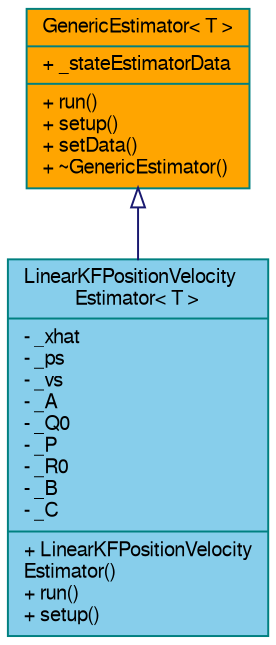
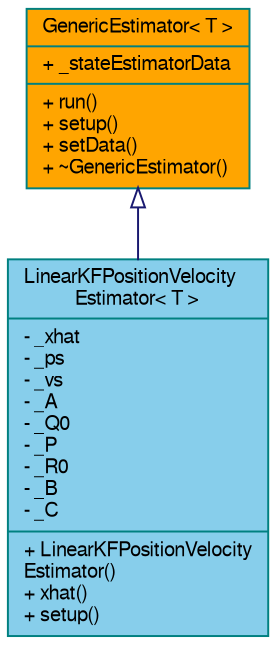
node "LinearKFPositionVelocity": text "+ run()" -> "+ xhat()"
